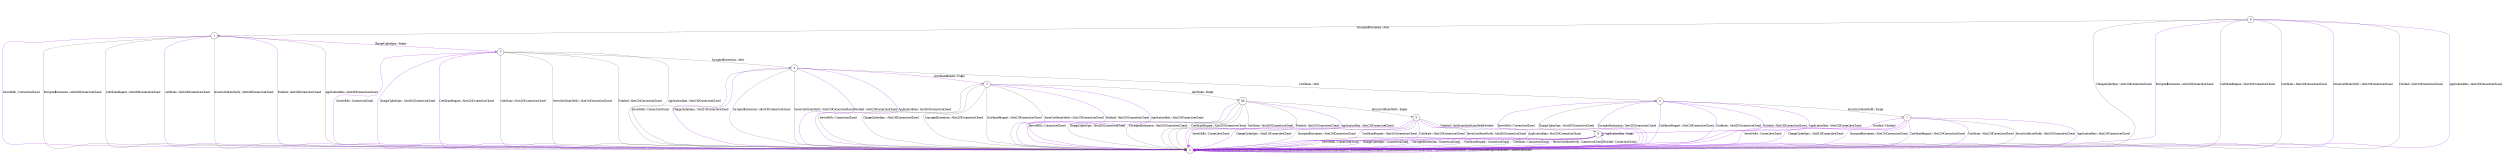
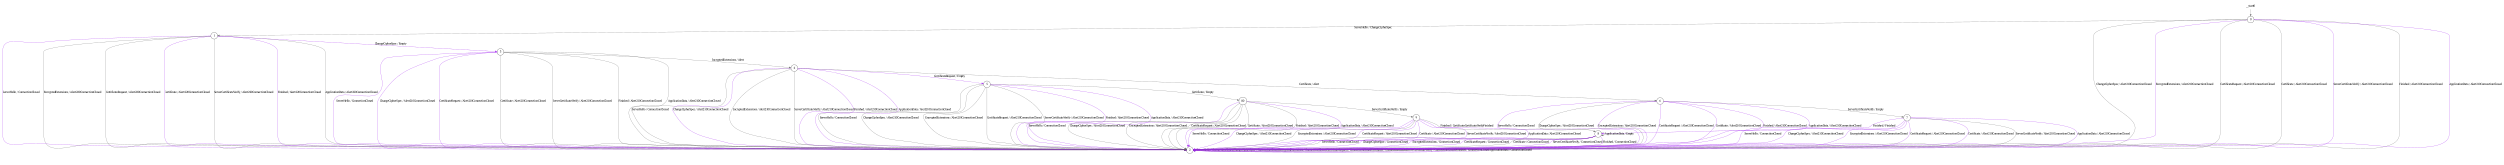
node "__start0": added
edge "0" -> "1": label "EncryptedExtensions / Alert" -> "ServerHello / ChangeCipherSpec"
